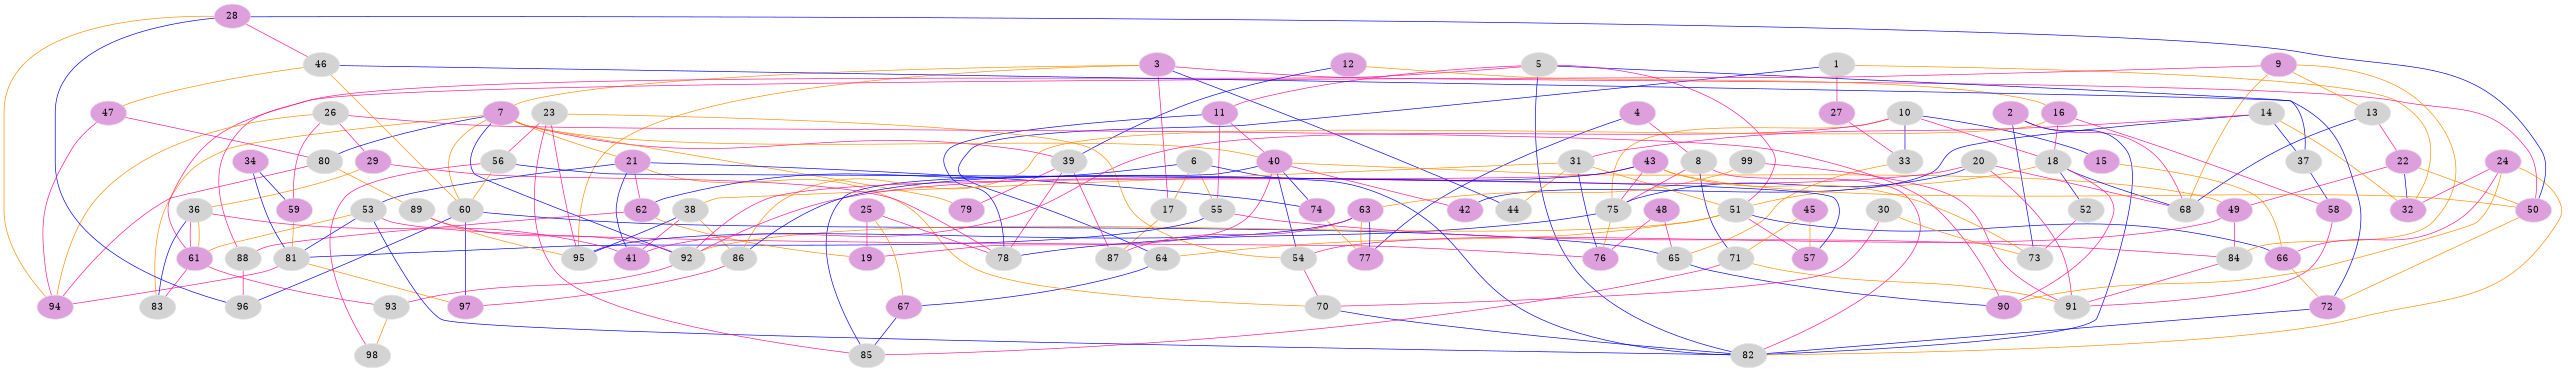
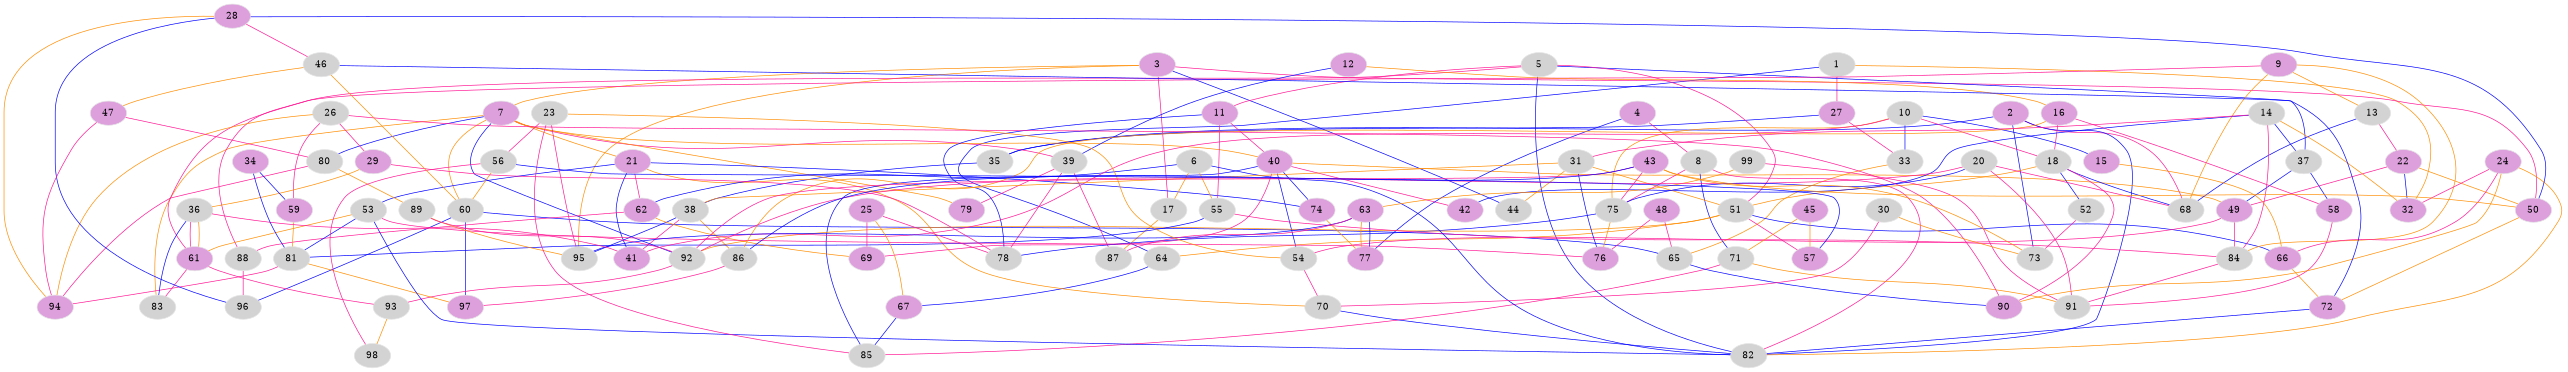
node "35": added
edge "14" -- "84": added
edge "37" -- "49": added
node "19": label "19" -> "69"
